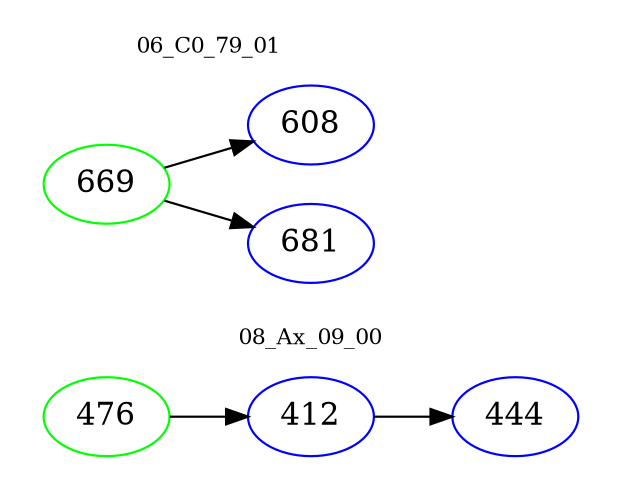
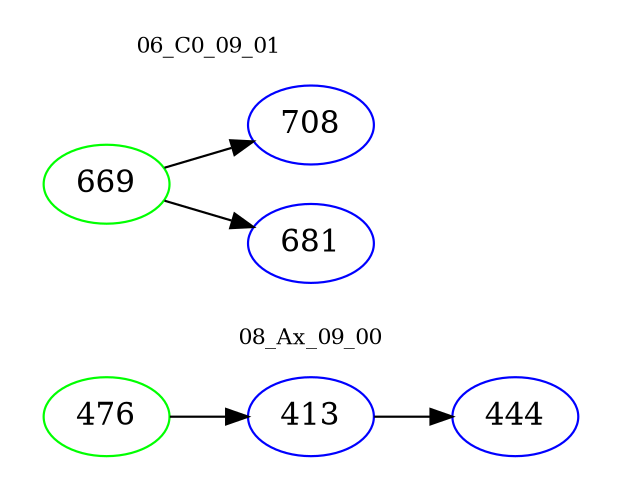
cluster "06_C0_79_01": label "06_C0_79_01" -> "06_C0_09_01"
node "608": label "608" -> "708"
node "412": label "412" -> "413"
